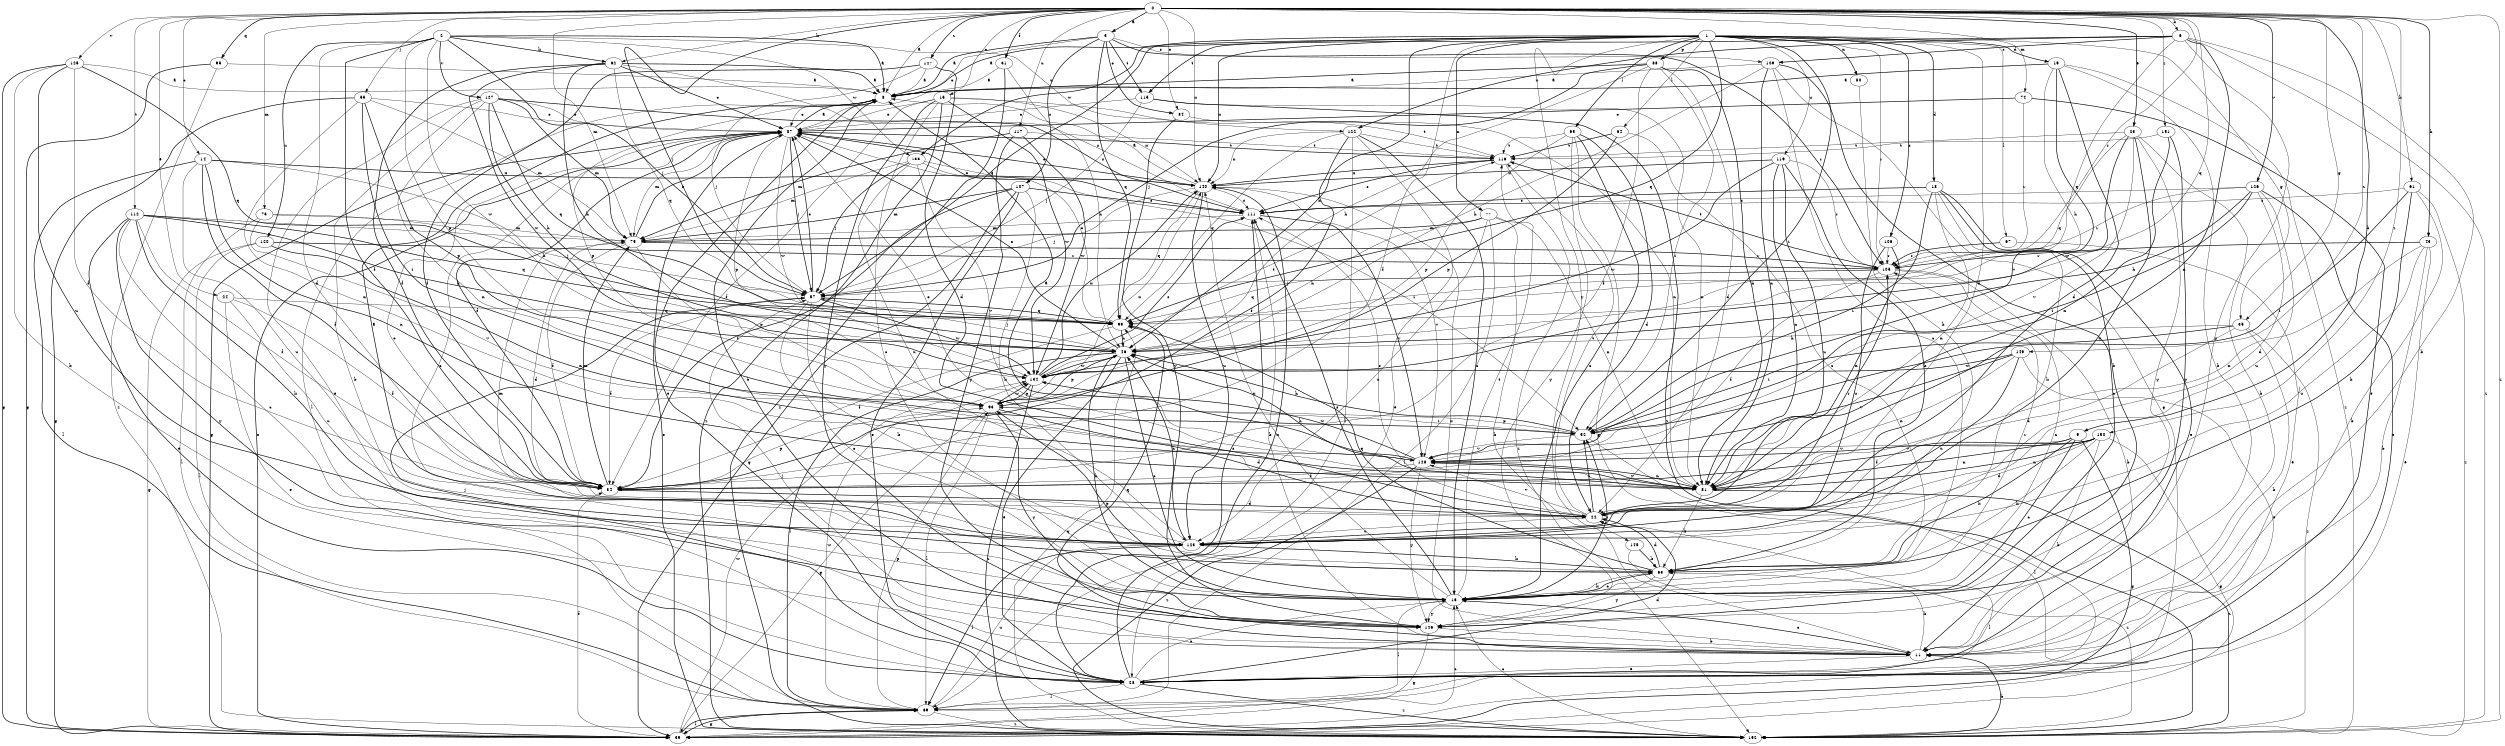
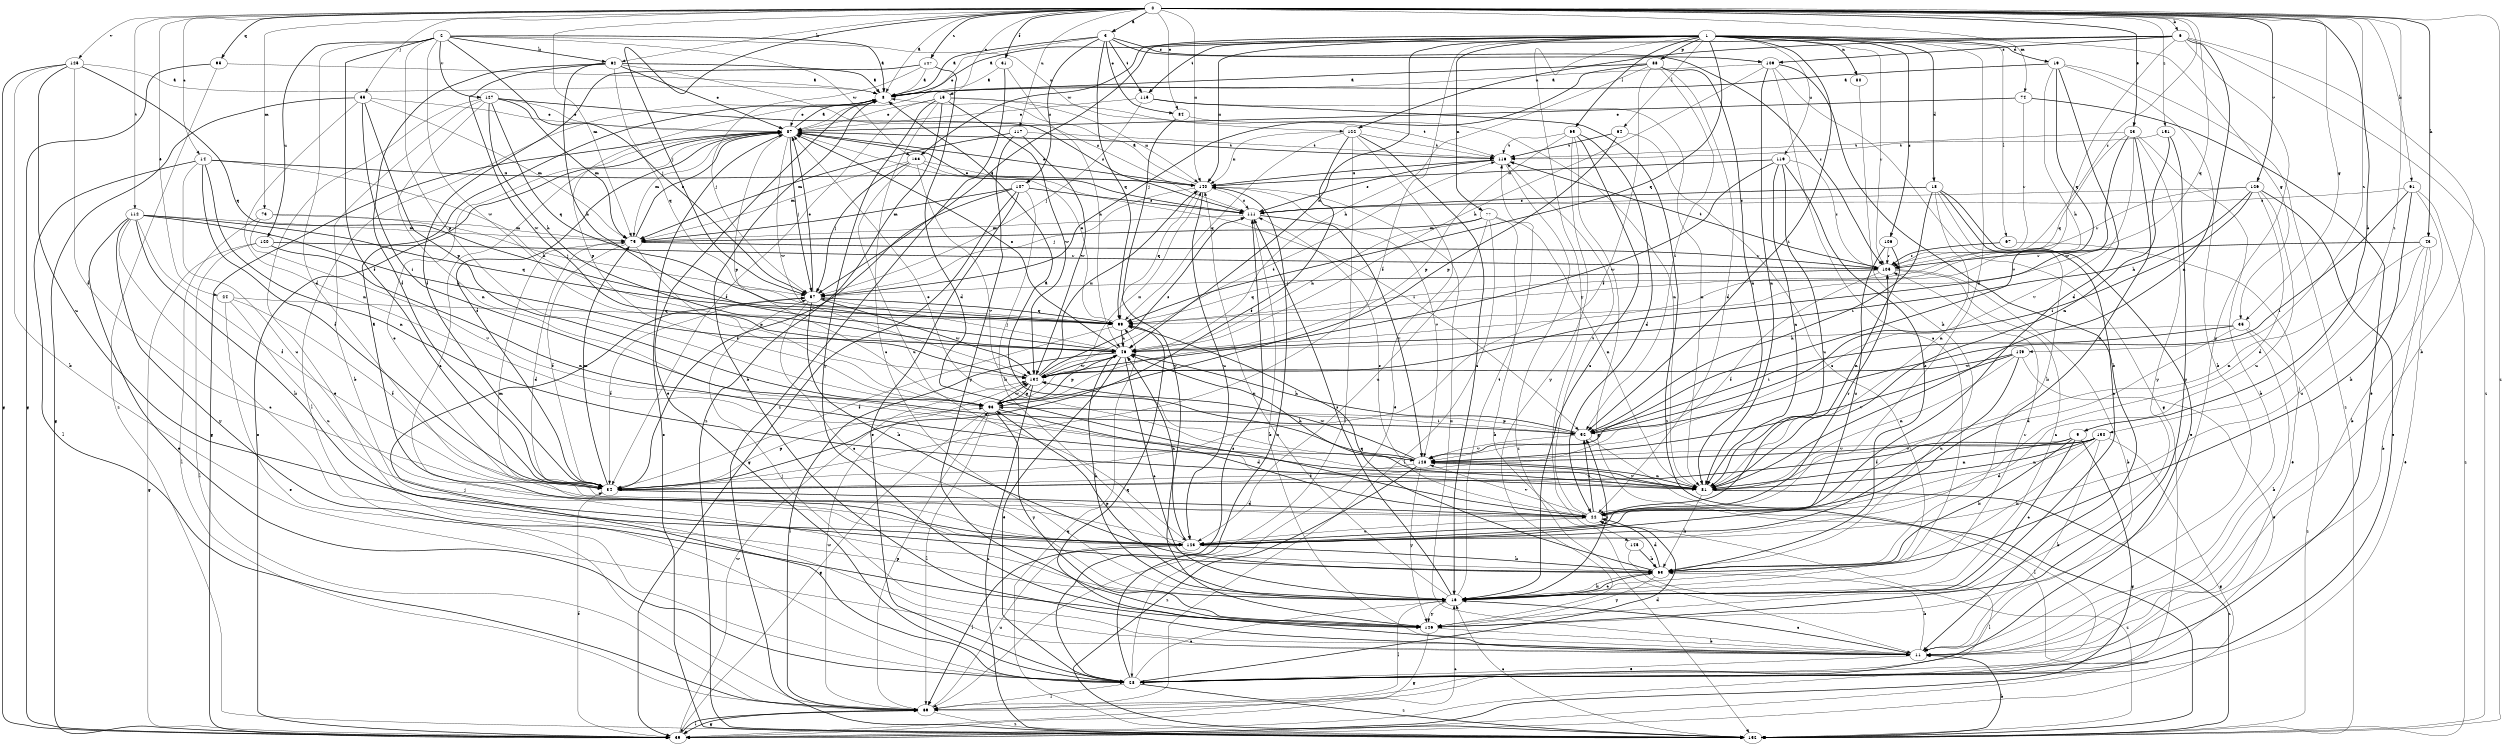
edge "3" -> "109": style solid -> bold
edge "57" -> "63": style solid -> bold
